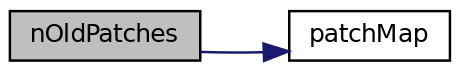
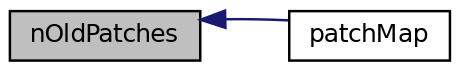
edge "nOldPatches" -> "patchMap": reversed
